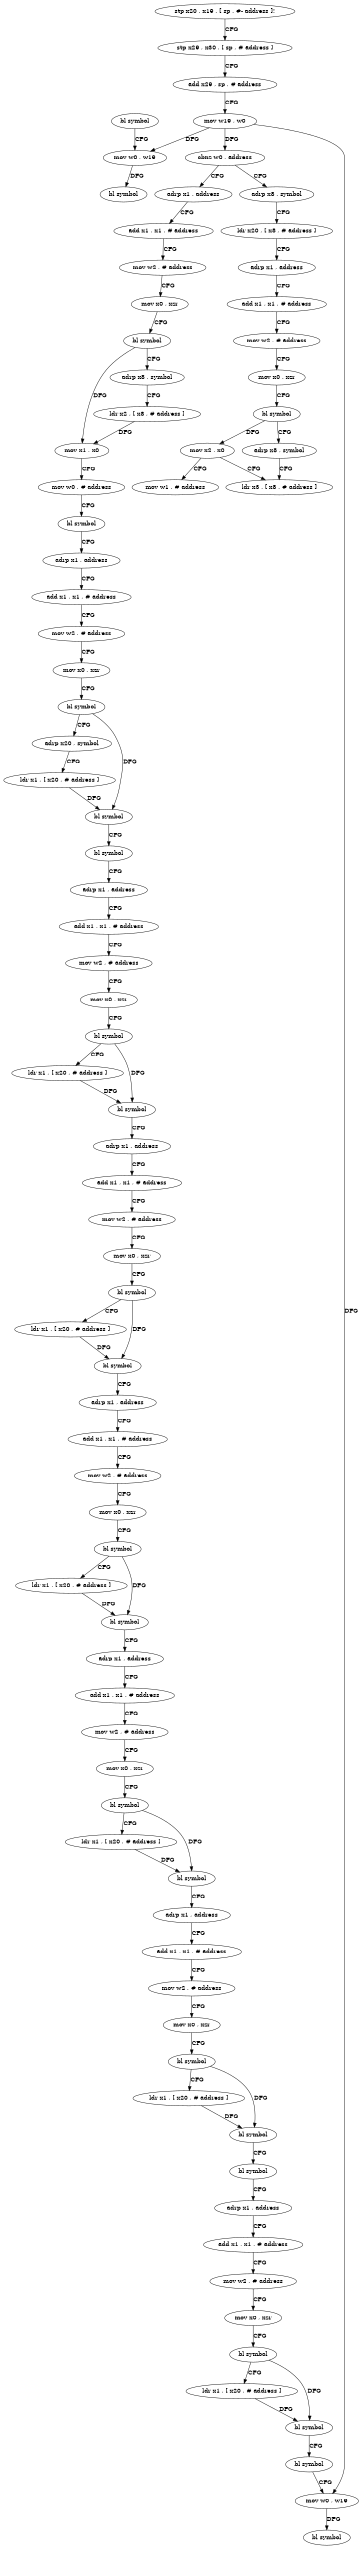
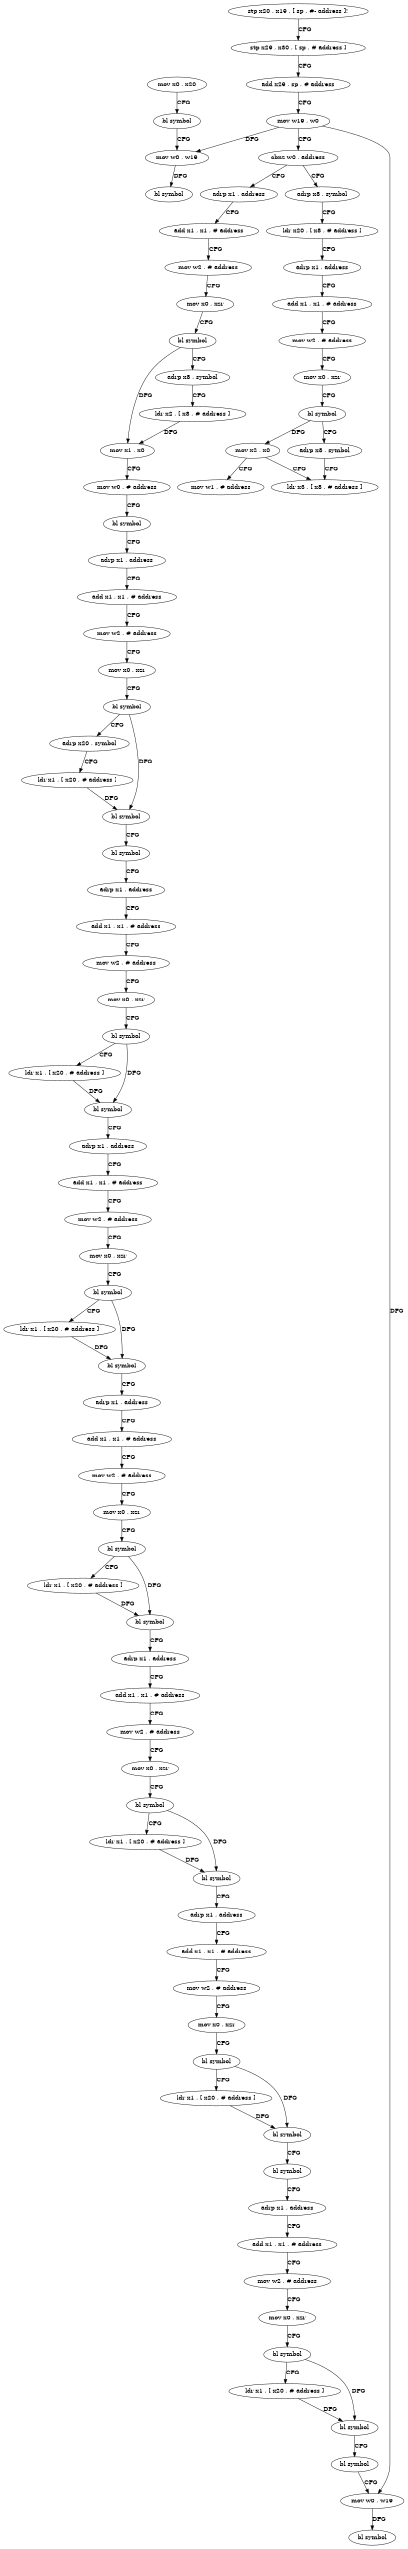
node "mov x0 , x20": added
edge "mov w19 , w0" -> "cbnz w0 , address": label "DFG" -> "CFG"
